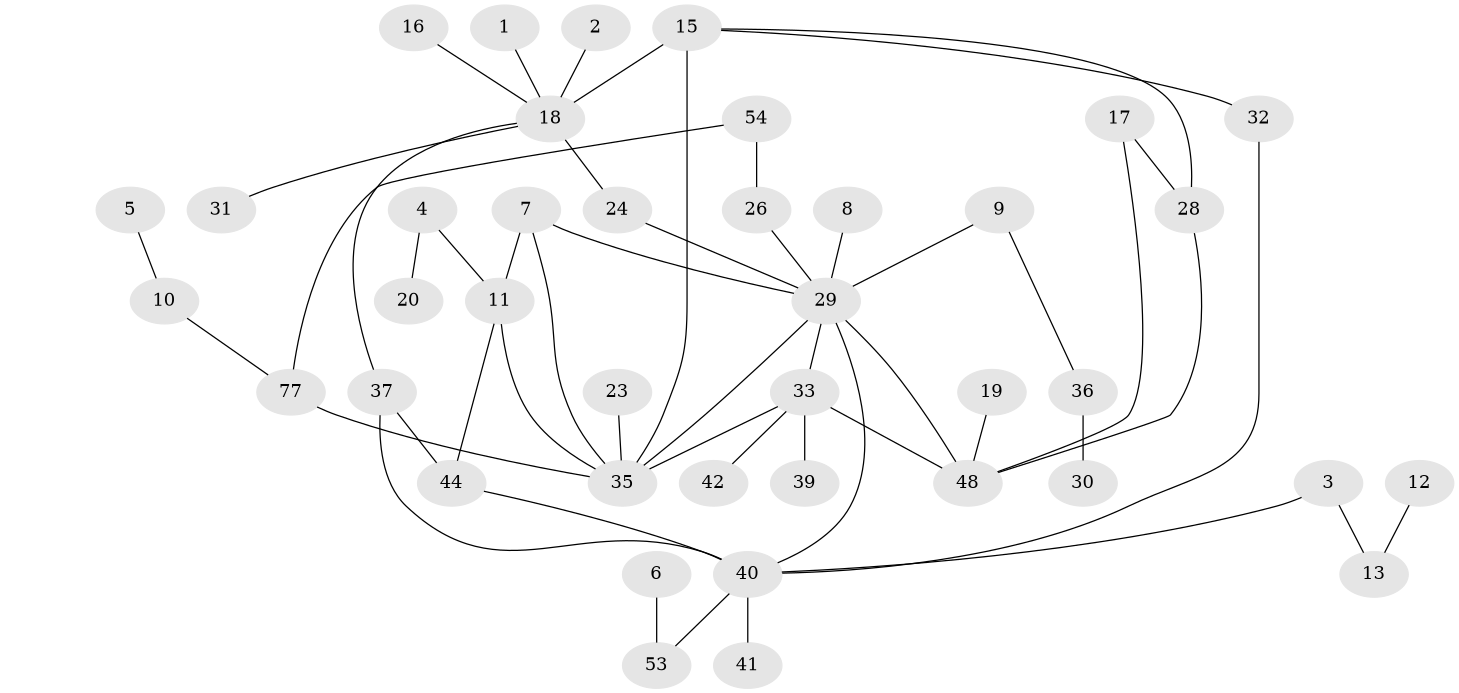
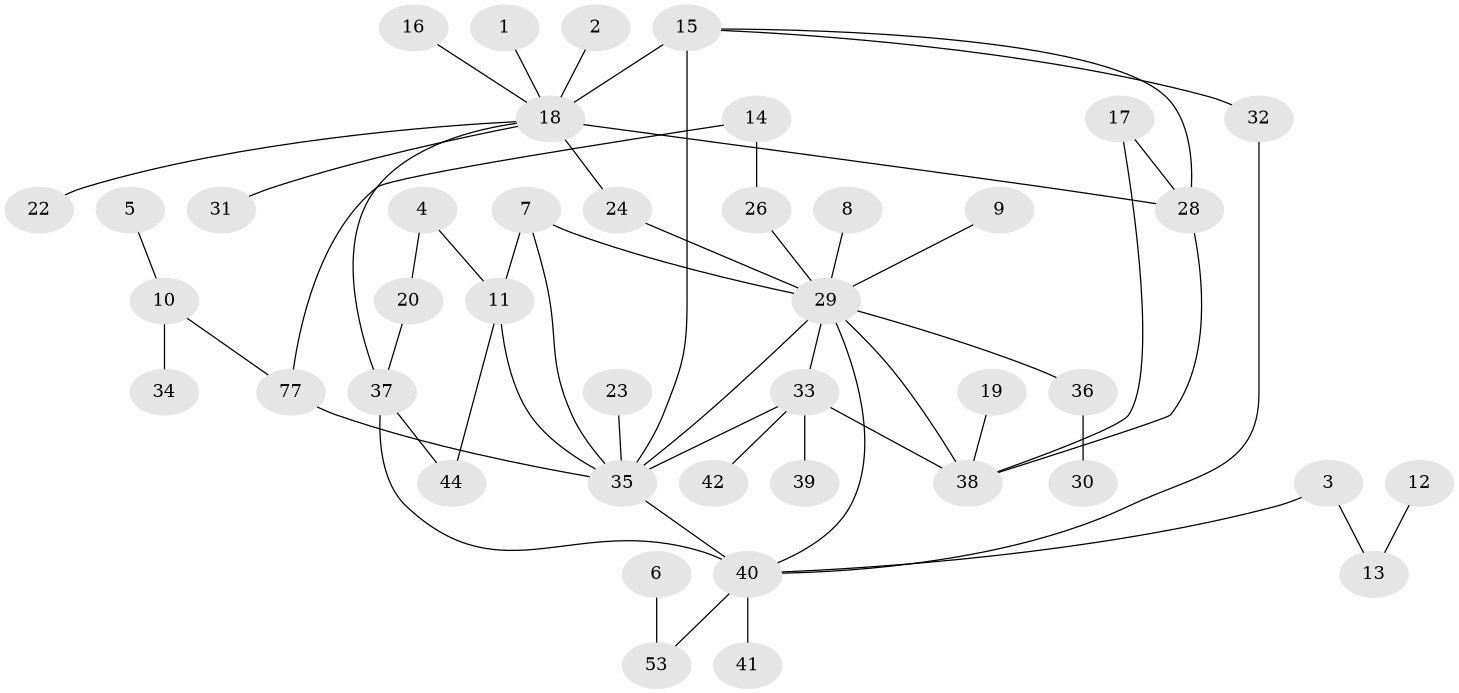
node "54": label "54" -> "14"
edge "18" -- "28": added
node "22": added
edge "9" -- "36": now "29" -- "36"
edge "20" -- "37": added
node "34": added
node "48": label "48" -> "38"
edge "44" -- "40": now "35" -- "40"
